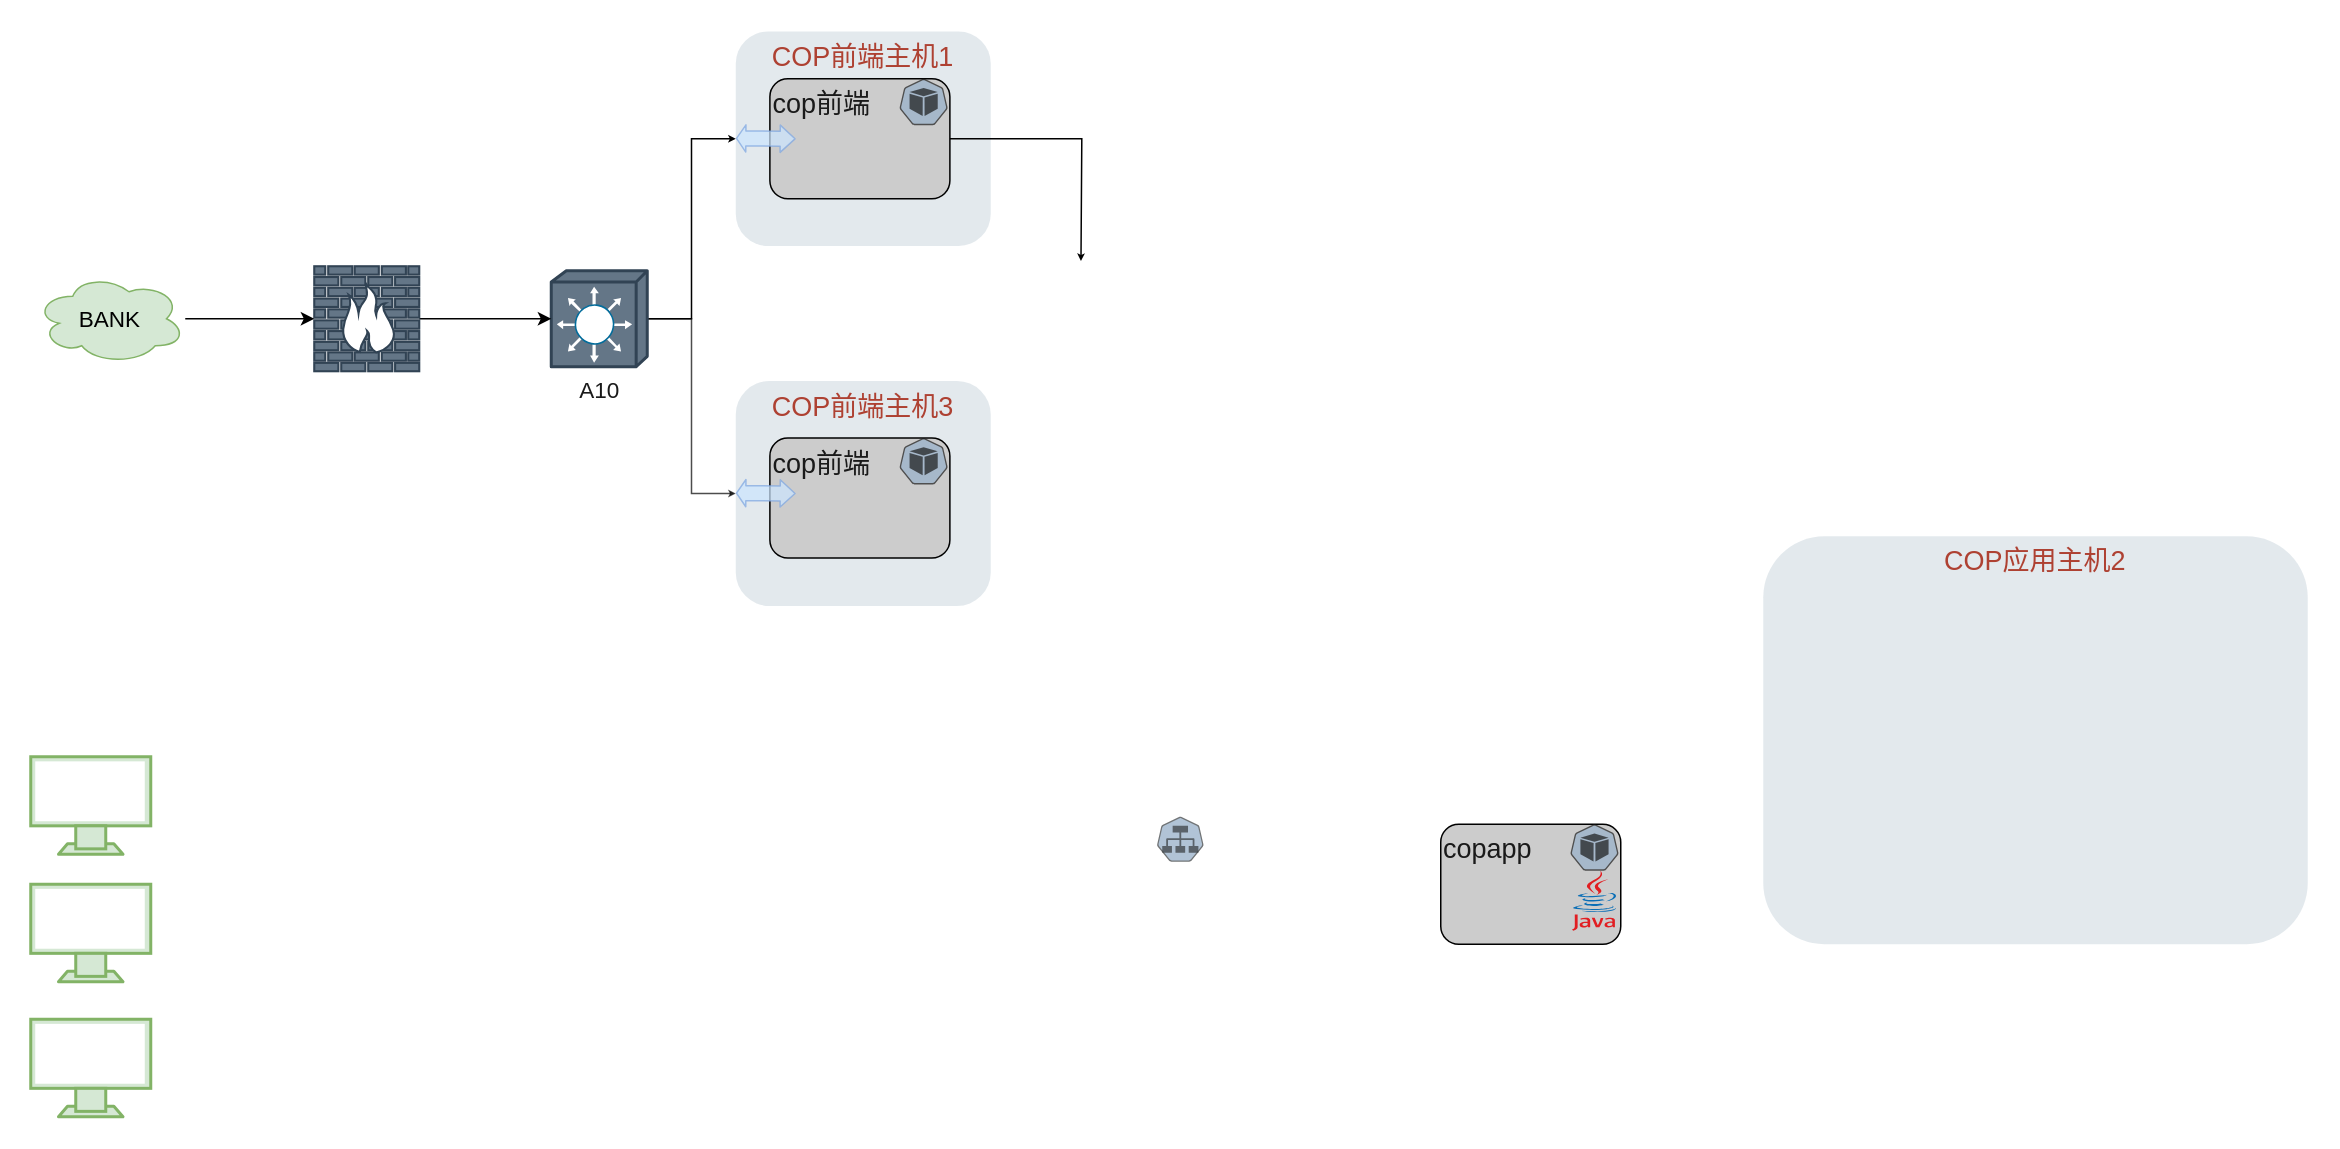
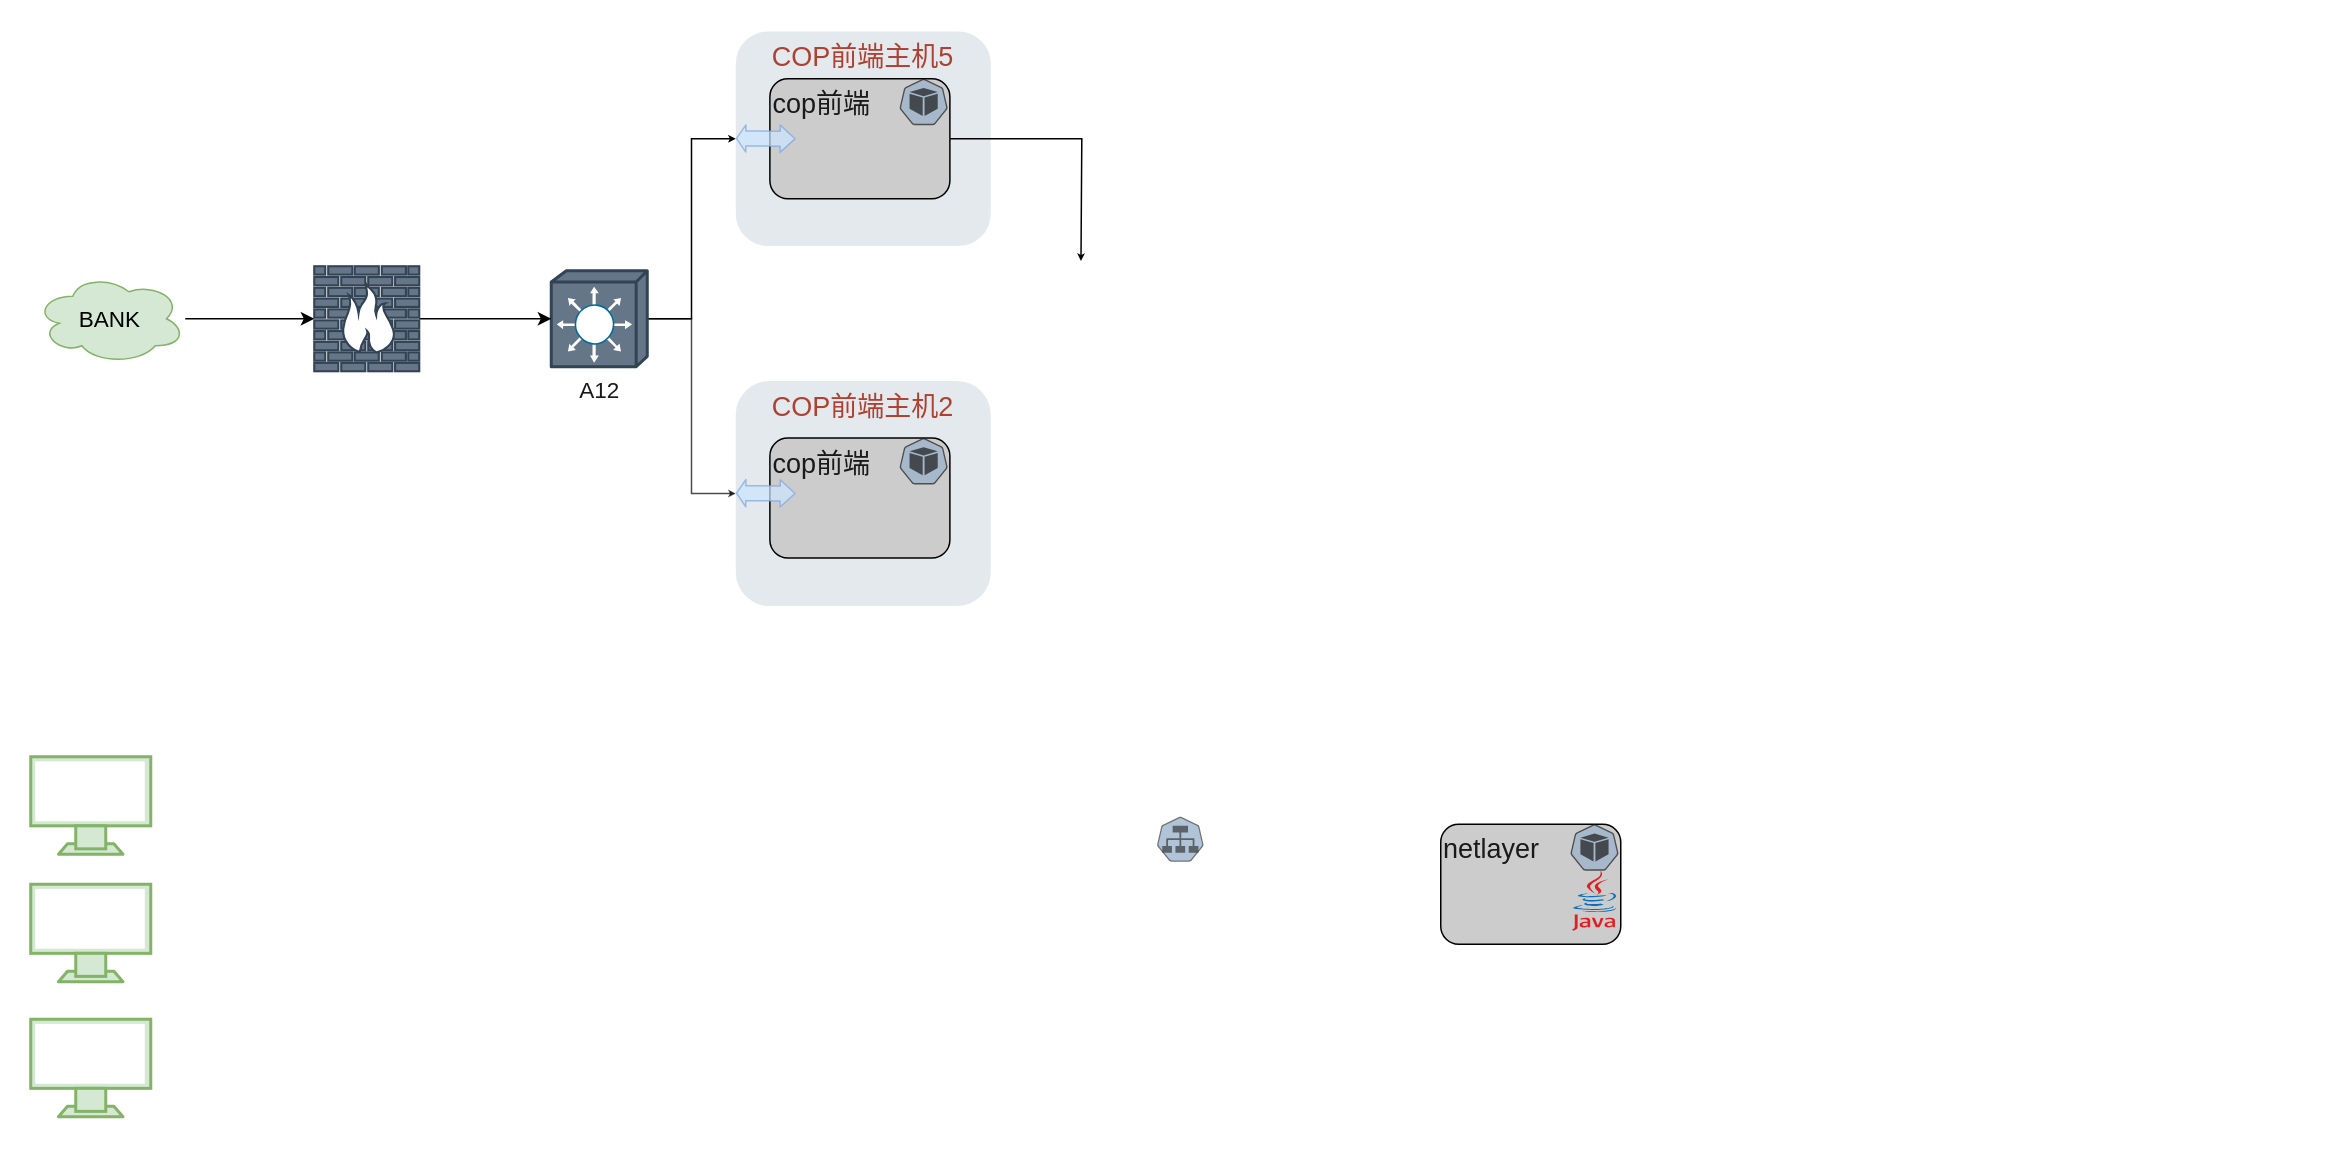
node "COP前端主机1": label "COP前端主机1" -> "COP前端主机5"
node "A10": label "A10" -> "A12"
node "COP前端主机3": label "COP前端主机3" -> "COP前端主机2"
node "COP应用主机2": removed
node "copapp": label "copapp" -> "netlayer"
